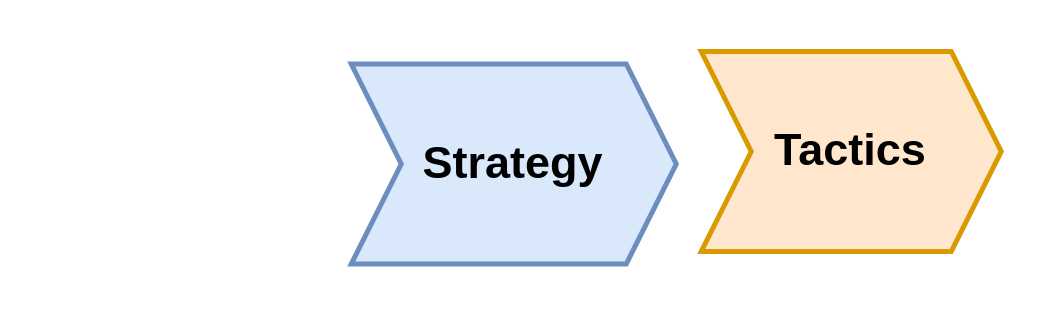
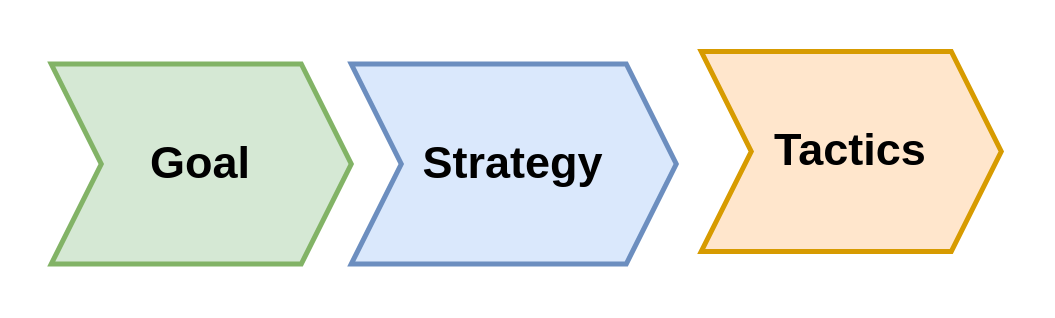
node "Goal": added
